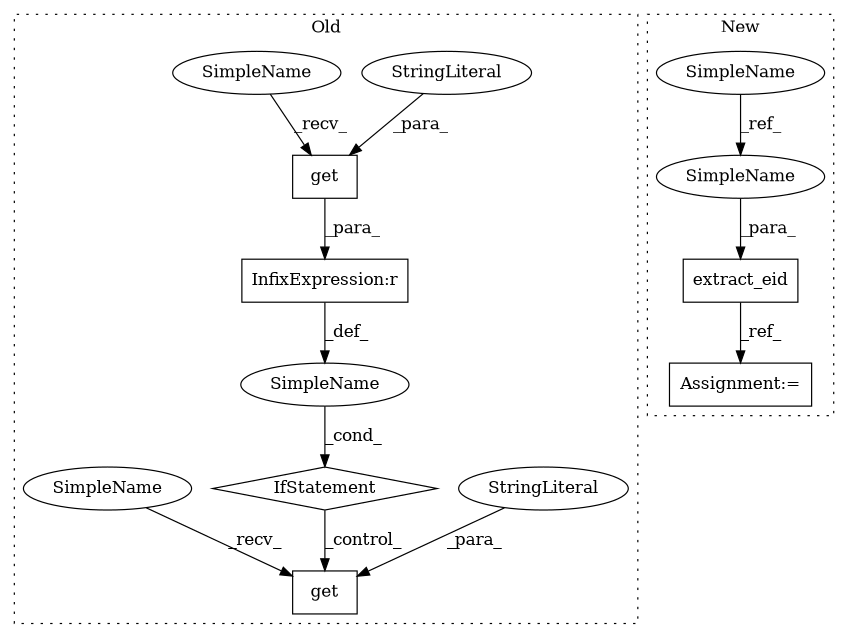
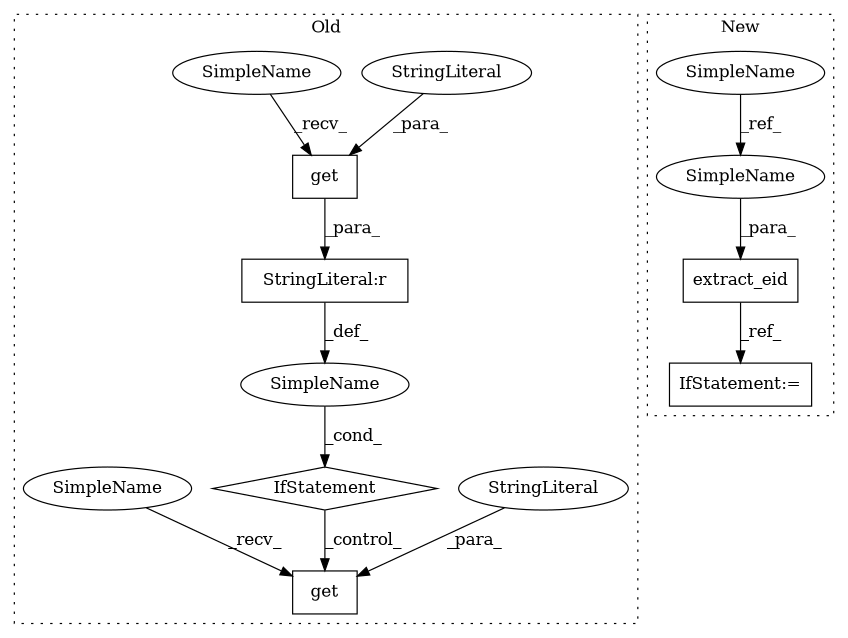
node "InfixExpression:r": label "InfixExpression:r" -> "StringLiteral:r"
node "Assignment:=": label "Assignment:=" -> "IfStatement:="
